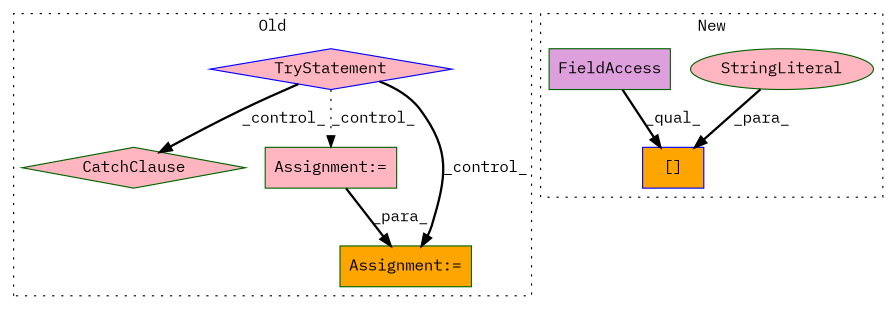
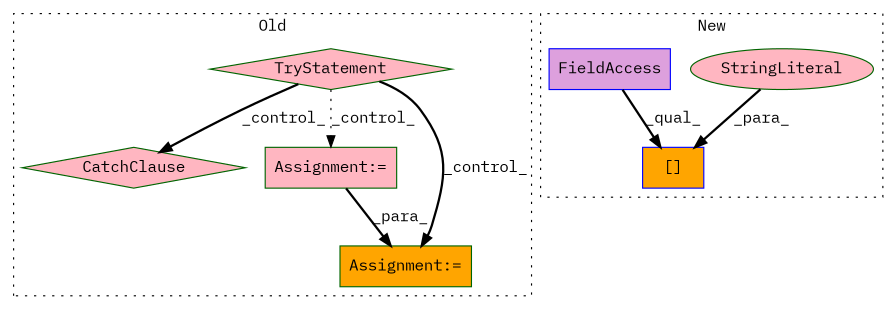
node "TryStatement": color blue -> darkgreen
node "FieldAccess": color darkgreen -> blue
